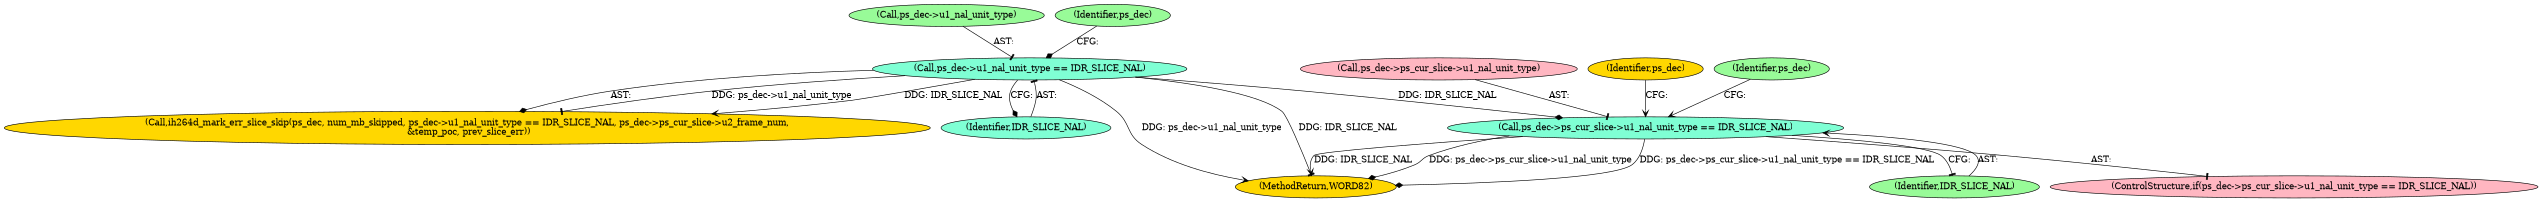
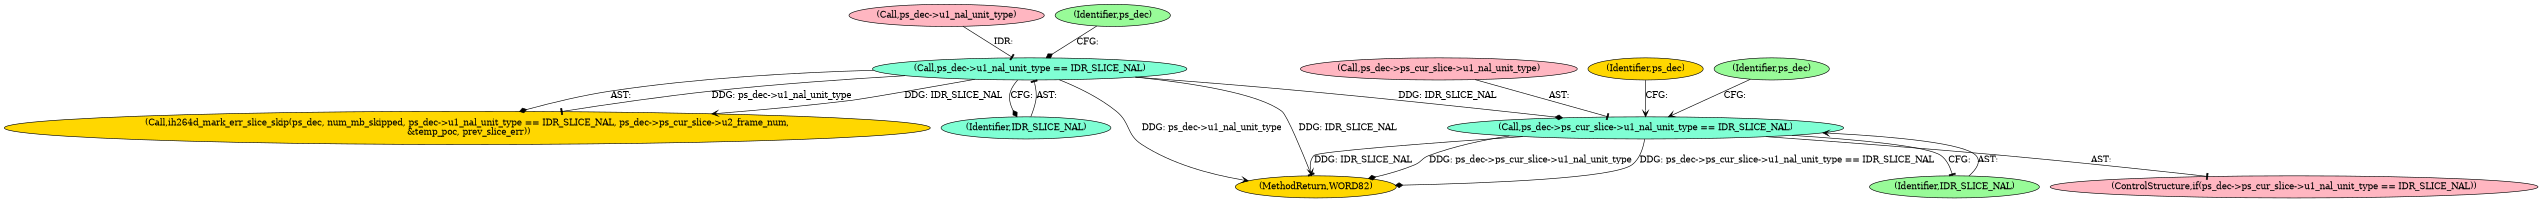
node "(Call,ps_dec->u1_nal_unit_type)": fillcolor palegreen -> lightpink
edge "(Call,ps_dec->u1_nal_unit_type)" -> "(Call,ps_dec->u1_nal_unit_type == IDR_SLICE_NAL)": label "AST: " -> "IDR: "
